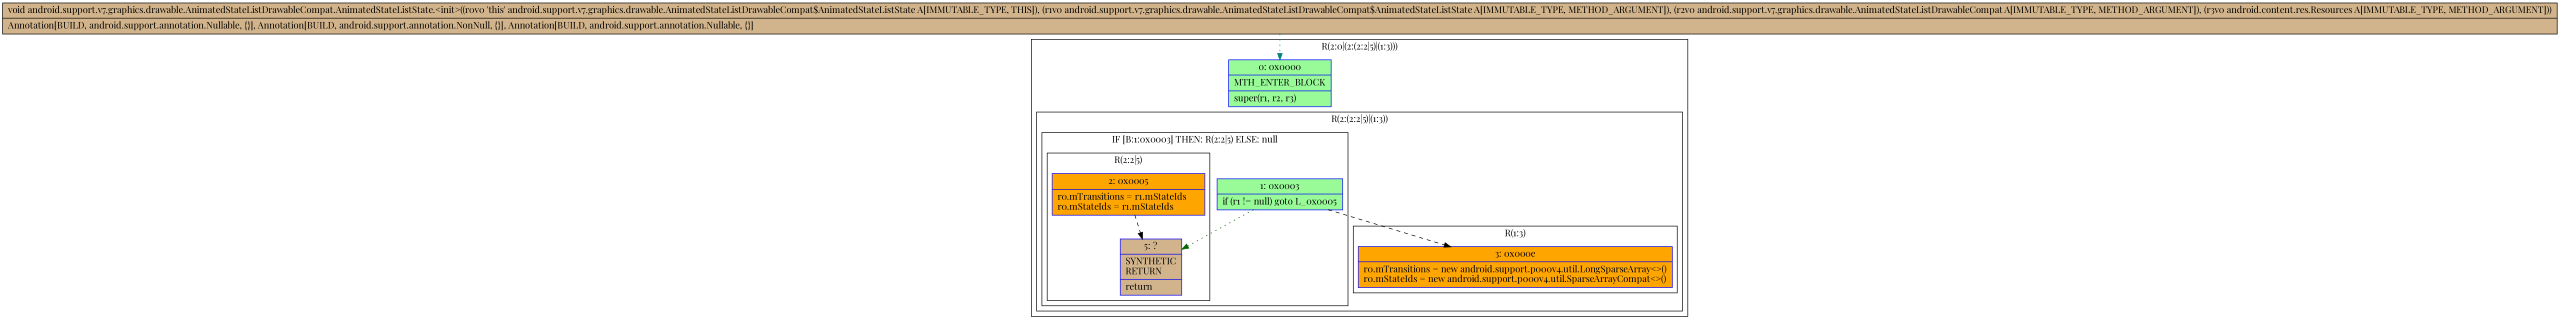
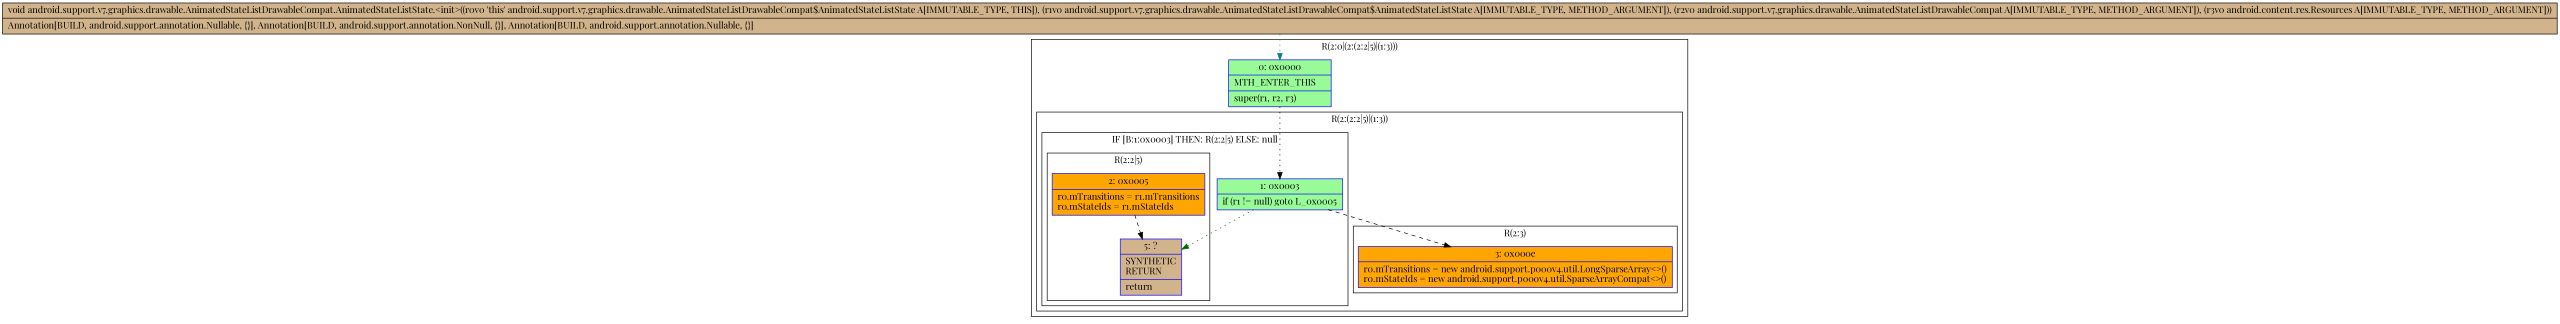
node "0: 0x0000": text "MTH_ENTER_BLOCK" -> "MTH_ENTER_THIS"
edge "0: 0x0000" -> "1: 0x0003": added
node "2: 0x0005": text "r0.mTransitions = r1.mStateIds" -> "r0.mTransitions = r1.mTransitions"
cluster "R(1:3)": label "R(1:3)" -> "R(2:3)"
